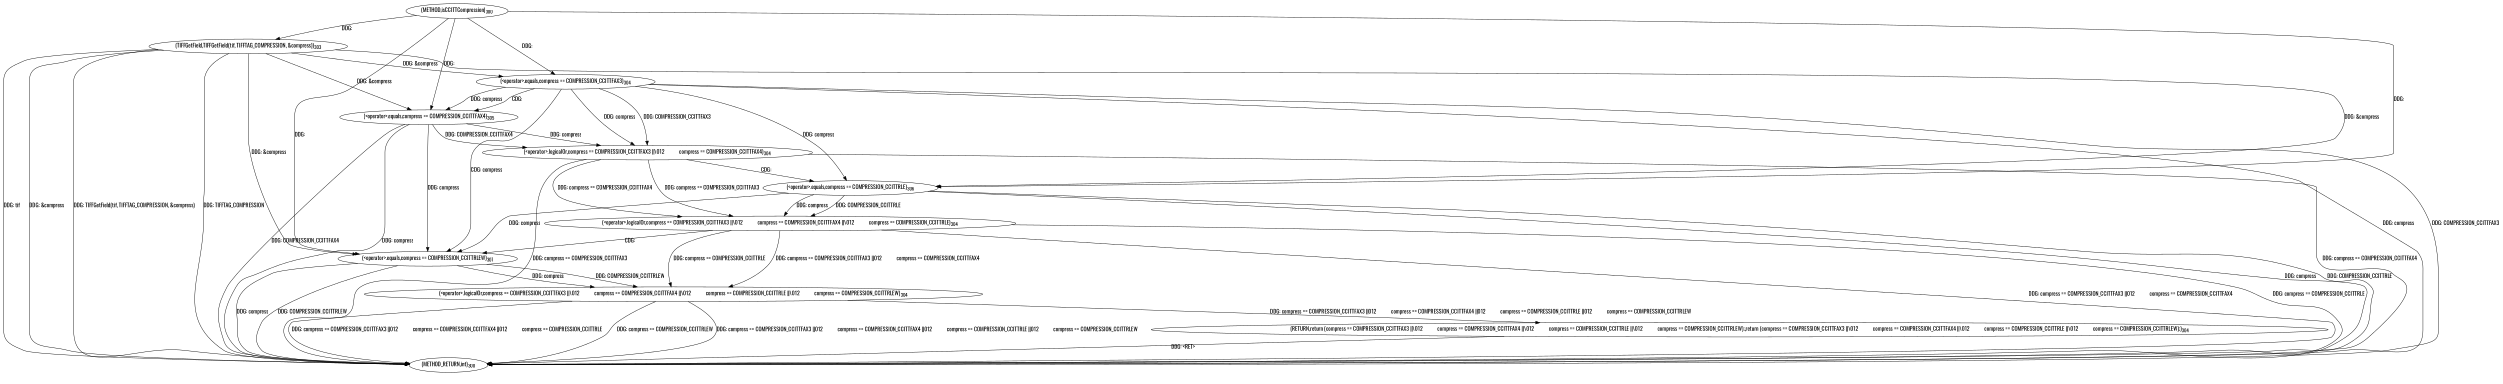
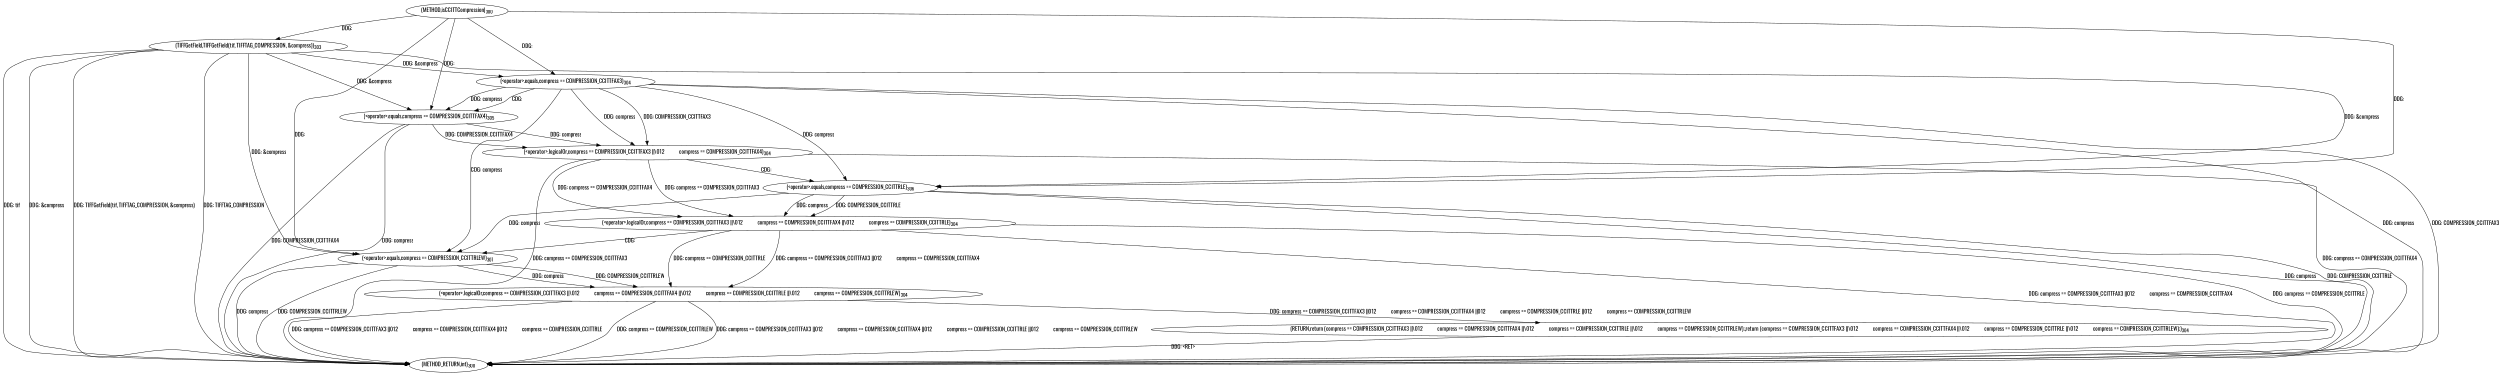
edge "(<operator>.equals,compress == COMPRESSION_CCITTFAX4)" -> "(<operator>.equals,compress == COMPRESSION_CCITTRLEW)": removed, label "DDG: compress"
